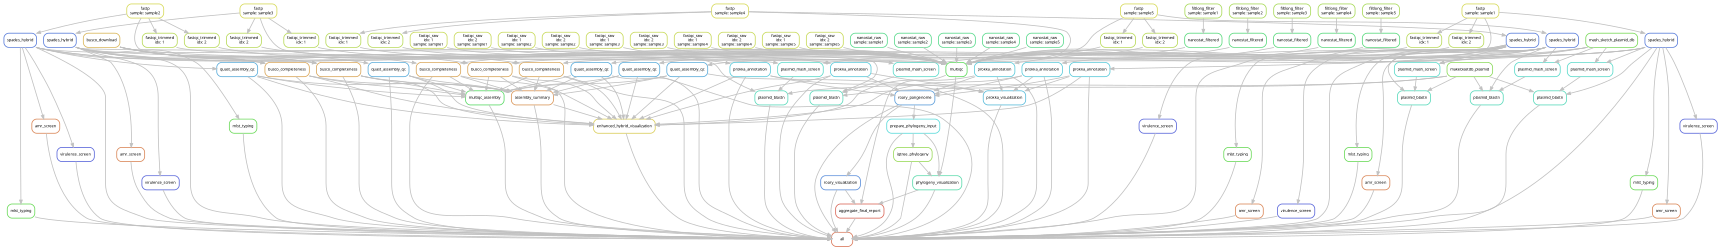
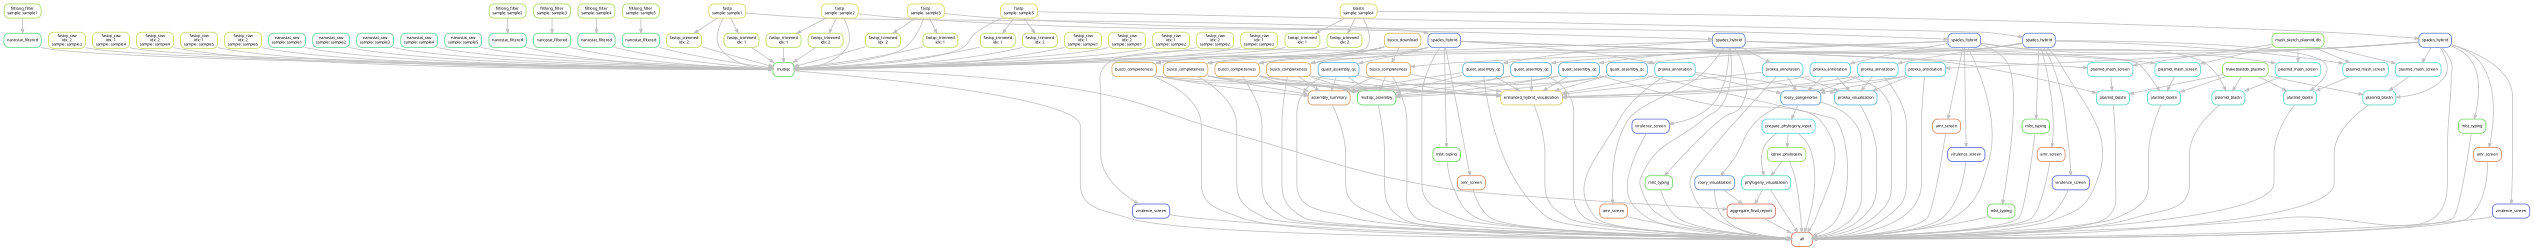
node "fastp sample: sample4": label "fastp sample: sample4" -> "blastn sample: sample4"
edge "assembly_summary" -> "enhanced_hybrid_visualization": removed
edge "multiqc" -> "phylogeny_visualization": now "multiqc" -> "all"
